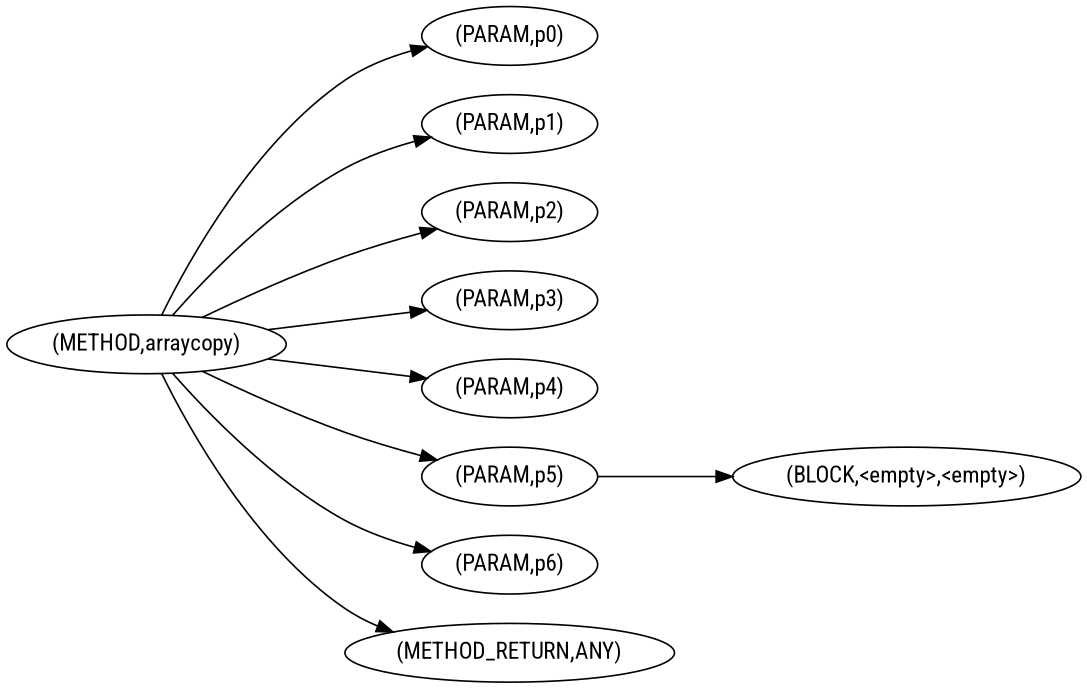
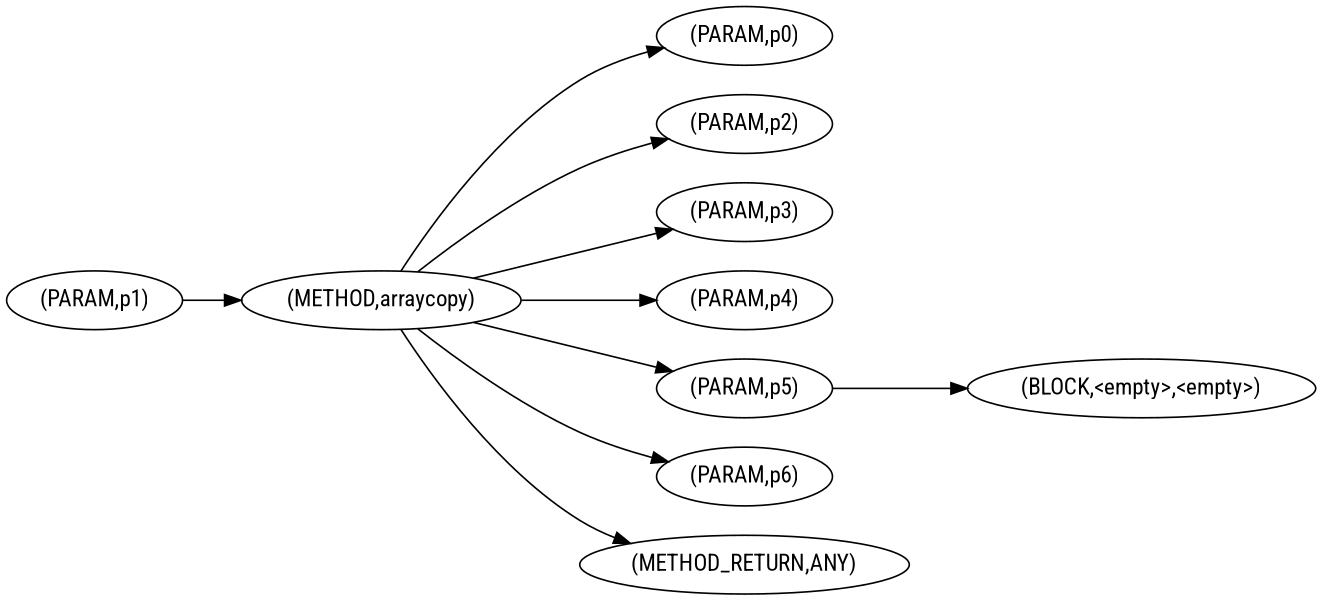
edge "(METHOD,arraycopy)" -> "(PARAM,p1)": reversed
